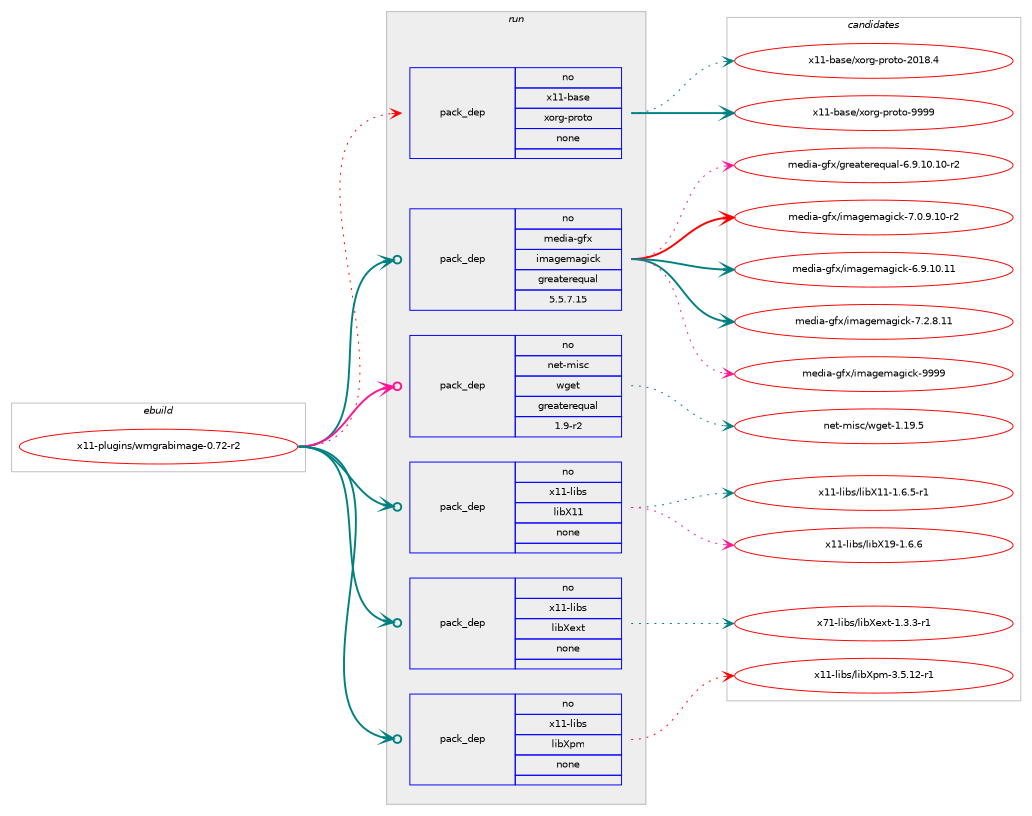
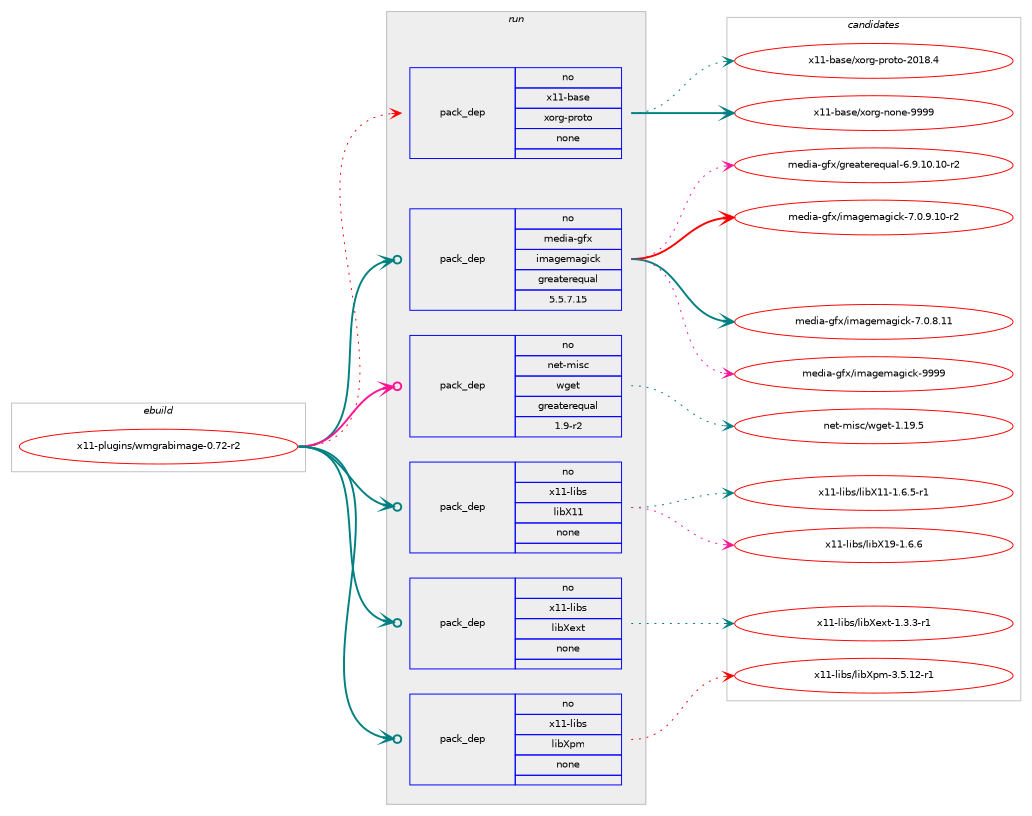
node "x11-base/xorg-proto-9999": label "x11-base/xorg-proto-9999" -> "x11-base/xorg-none-9999"
node "media-gfx/imagemagick-6.9.10.11": removed
node "media-gfx/imagemagick-7.2.8.11": label "media-gfx/imagemagick-7.2.8.11" -> "media-gfx/imagemagick-7.0.8.11"
node "x71-libs/libXext-1.3.3-r1": label "x71-libs/libXext-1.3.3-r1" -> "x11-libs/libXext-1.3.3-r1"
